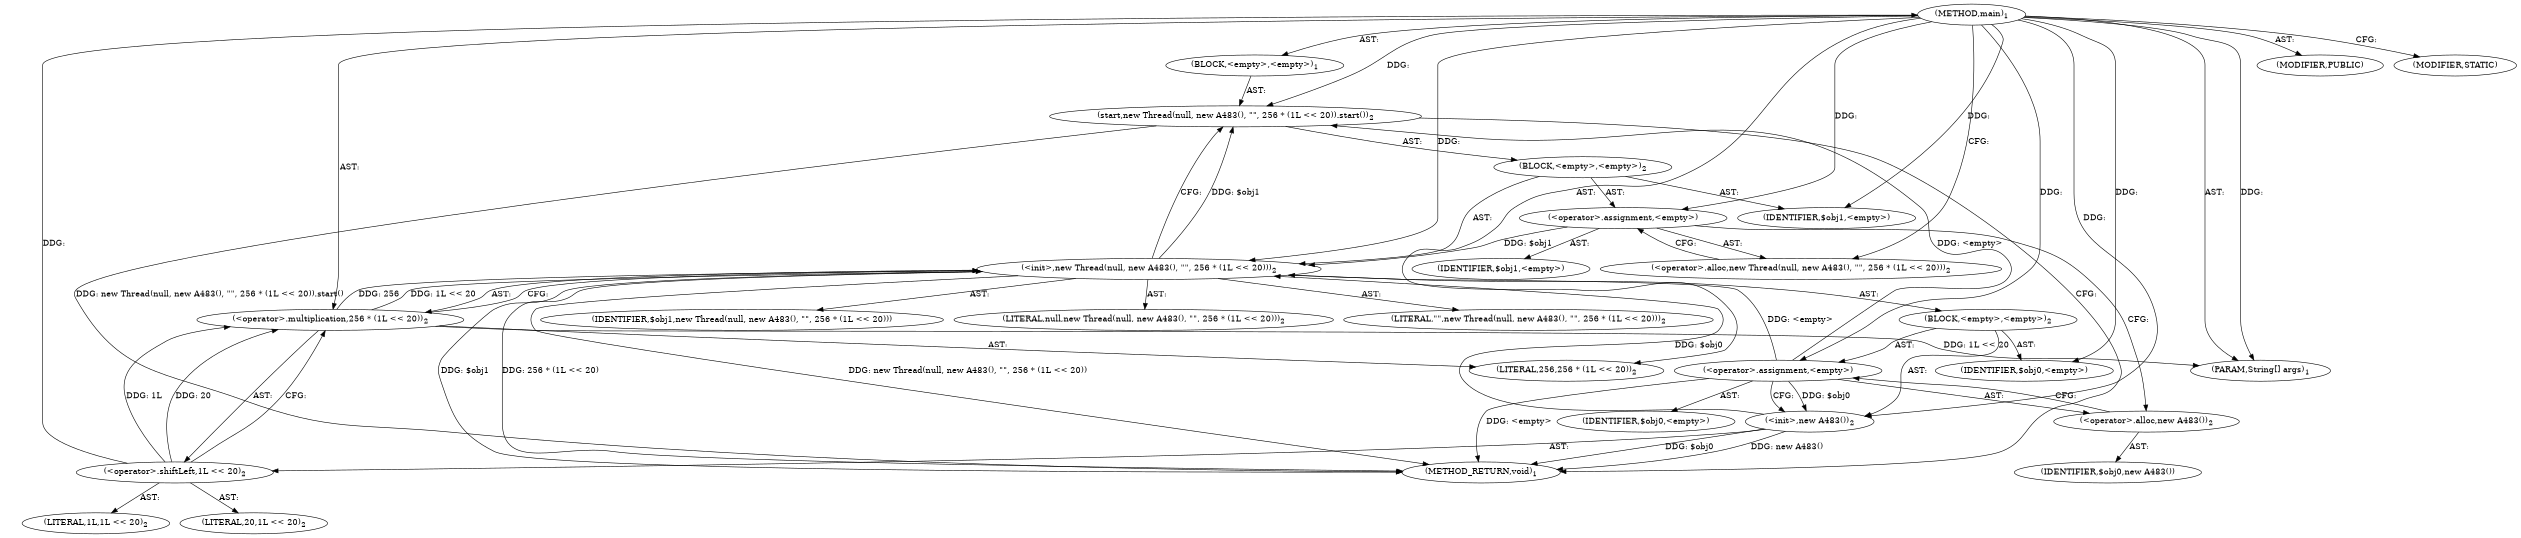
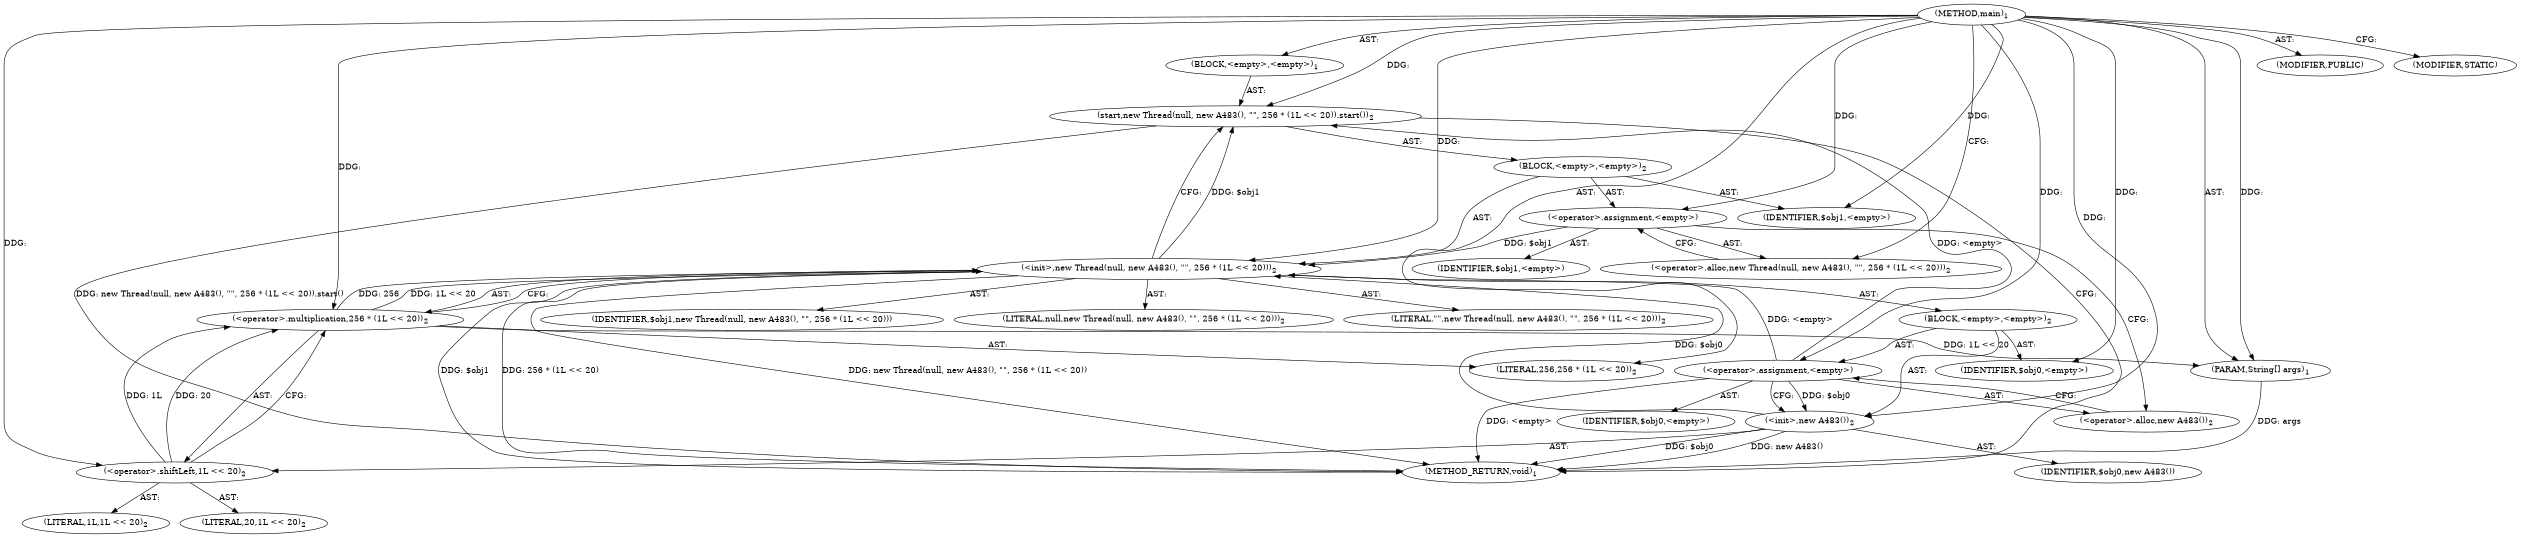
edge "(<operator>.shiftLeft,1L << 20)" -> "(METHOD,main)": reversed
edge "(METHOD,main)" -> "(<operator>.multiplication,256 * (1L << 20))": label "AST: " -> "DDG: "
edge "(<operator>.alloc,new A483())" -> "(IDENTIFIER,$obj0,new A483())": now "(<init>,new A483())" -> "(IDENTIFIER,$obj0,new A483())"
edge "(PARAM,String[] args)" -> "(METHOD_RETURN,void)": added, label "DDG: args"
